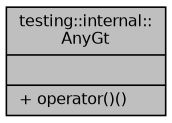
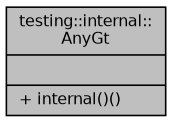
node "testing::internal::": text "+ operator()()" -> "+ internal()()"
